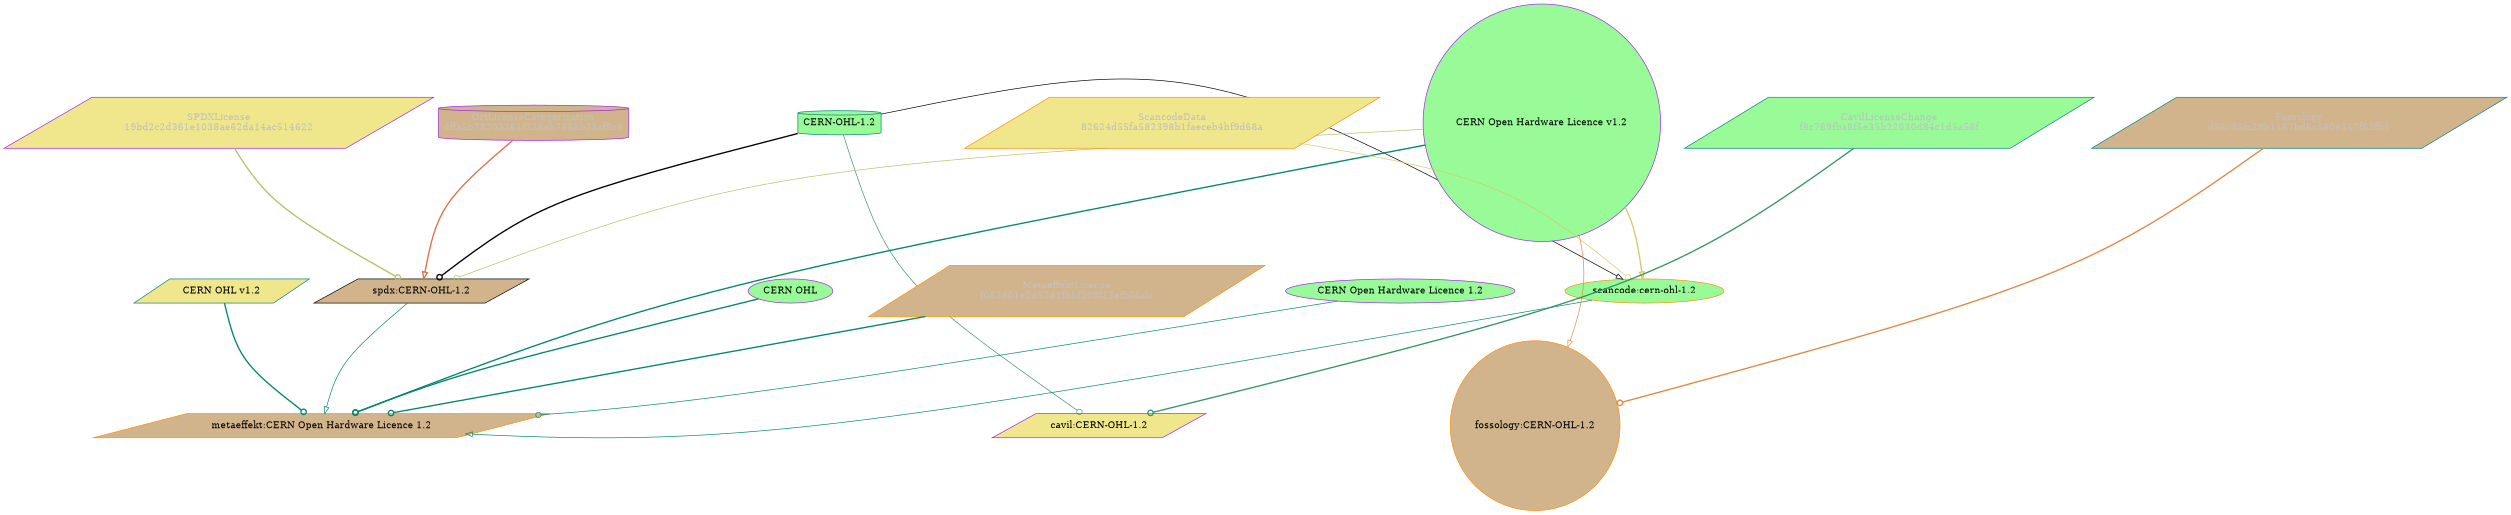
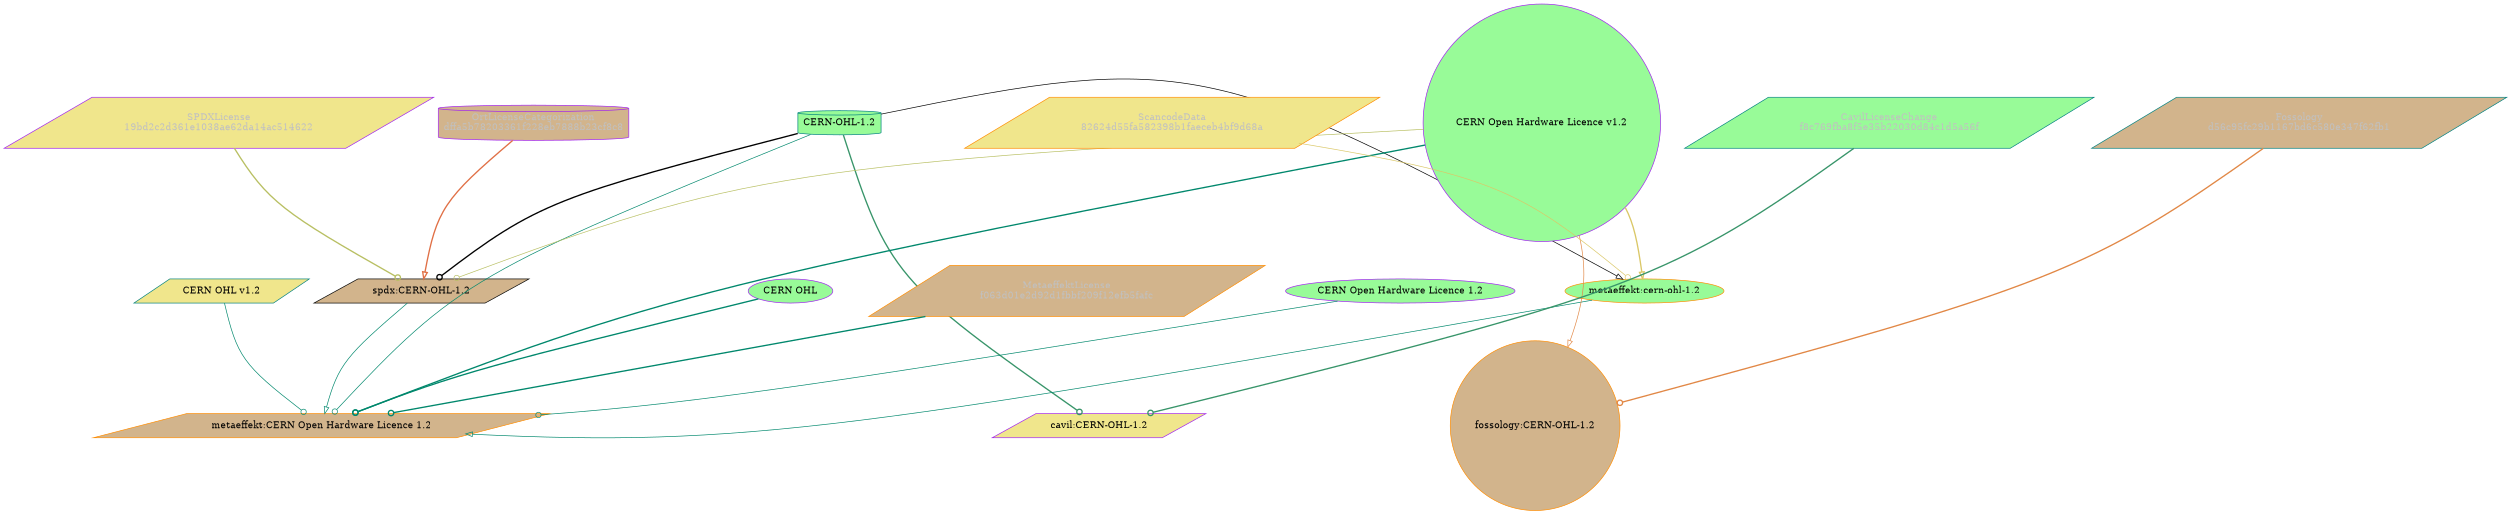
edge "CERN-OHL-1.2" -> "metaeffekt:CERN Open Hardware Licence 1.2": added
node "scancode:cern-ohl-1.2": label "scancode:cern-ohl-1.2" -> "metaeffekt:cern-ohl-1.2"
edge "CERN-OHL-1.2" -> "cavil:CERN-OHL-1.2": style solid -> bold
edge "CERN OHL v1.2" -> "metaeffekt:CERN Open Hardware Licence 1.2": style bold -> solid
